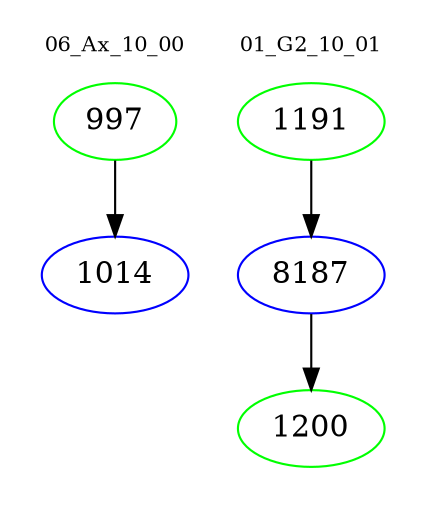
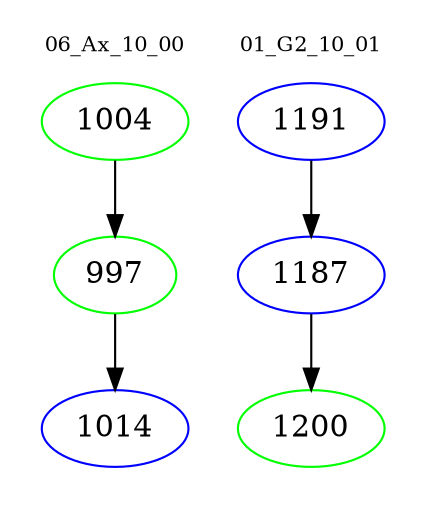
node "1004": added
node "1191": color green -> blue
node "8187": label "8187" -> "1187"
